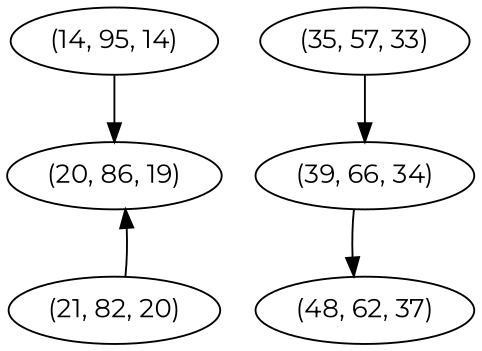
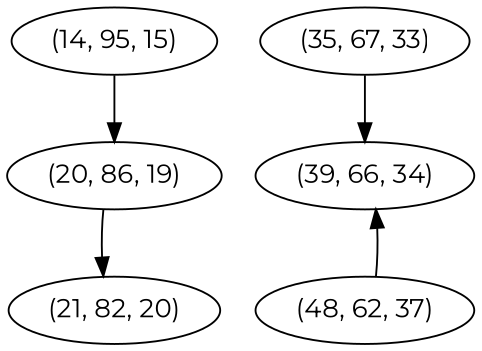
node "(14, 95, 14)": label "(14, 95, 14)" -> "(14, 95, 15)"
node "(35, 57, 33)": label "(35, 57, 33)" -> "(35, 67, 33)"
edge "(39, 66, 34)" -> "(48, 62, 37)": reversed
edge "(21, 82, 20)" -> "(20, 86, 19)": reversed
